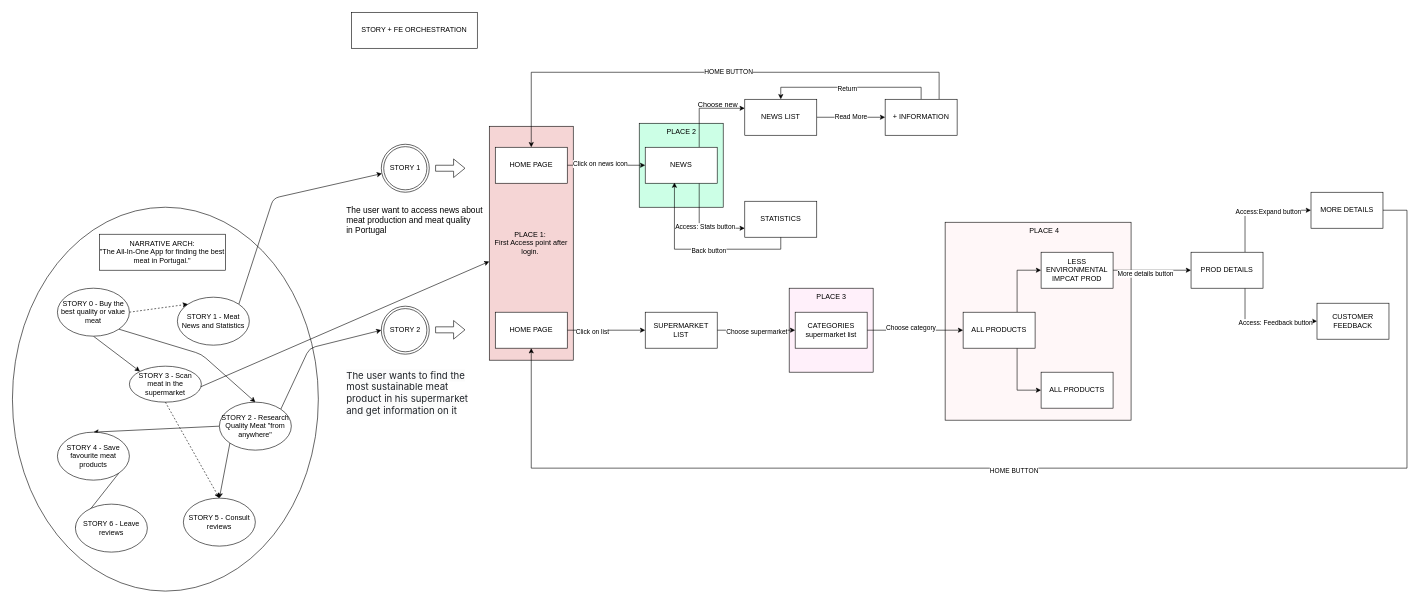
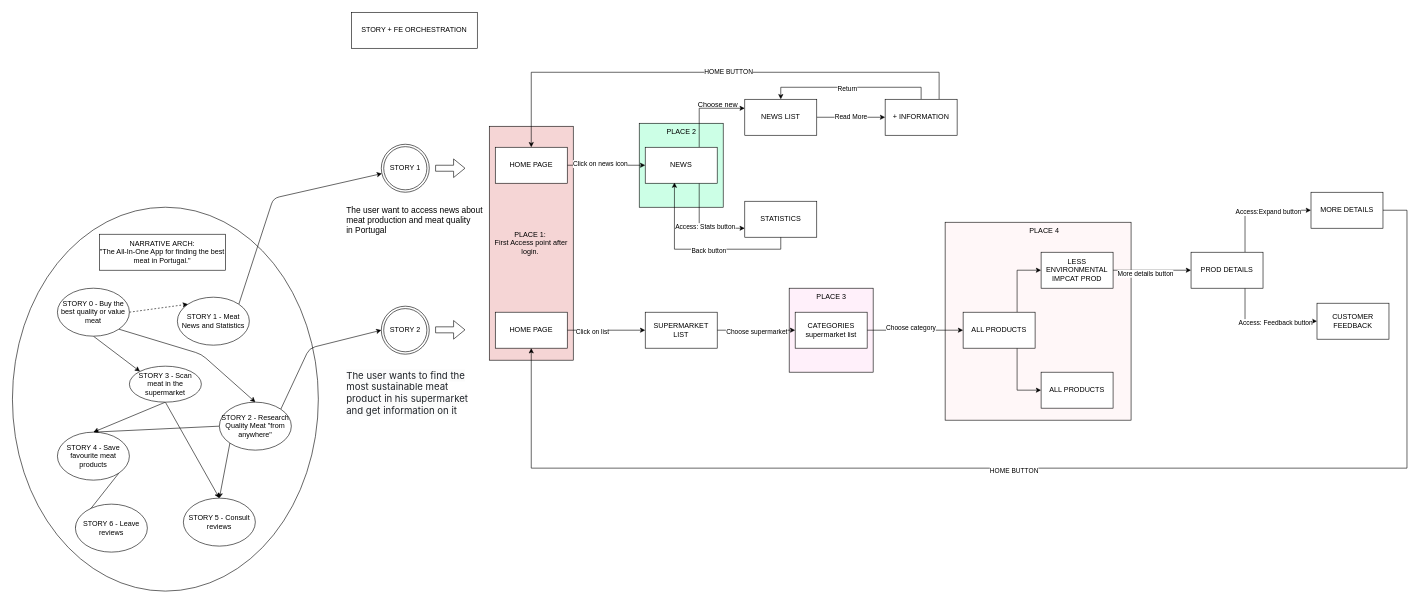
edge "STORY 3 - Scan meat in the supermarket" -> "PLACE 1: First Access point after login.": now "STORY 3 - Scan meat in the supermarket" -> "STORY 4 - Save favourite meat products"
edge "STORY 3 - Scan meat in the supermarket" -> "STORY 5 - Consult reviews": style dashed -> solid
